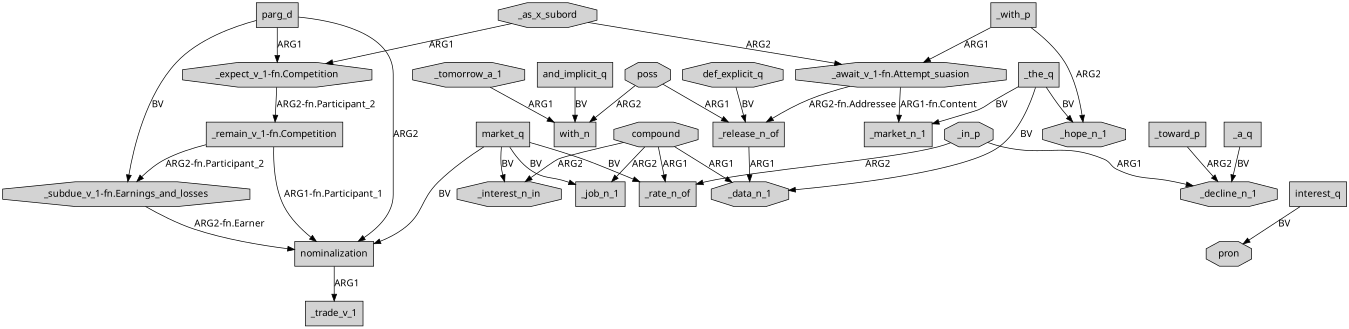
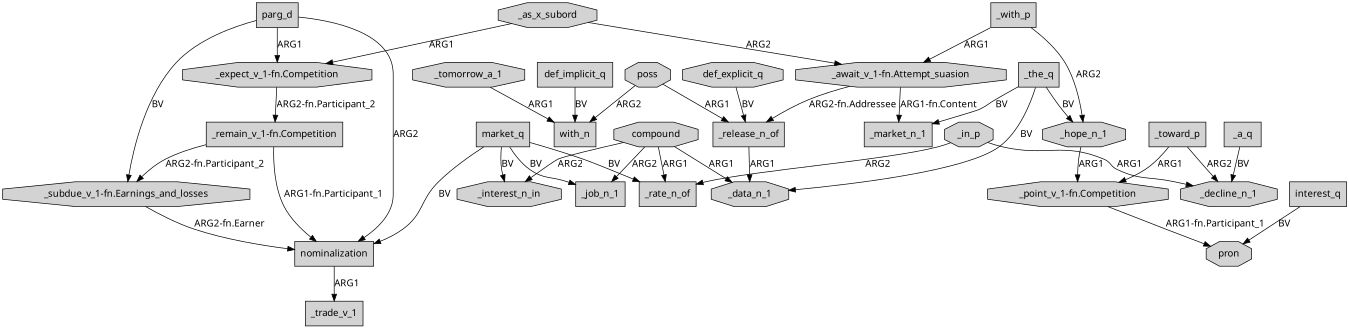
node "and_implicit_q": label "and_implicit_q" -> "def_implicit_q"
node "_point_v_1-fn.Competition": added
